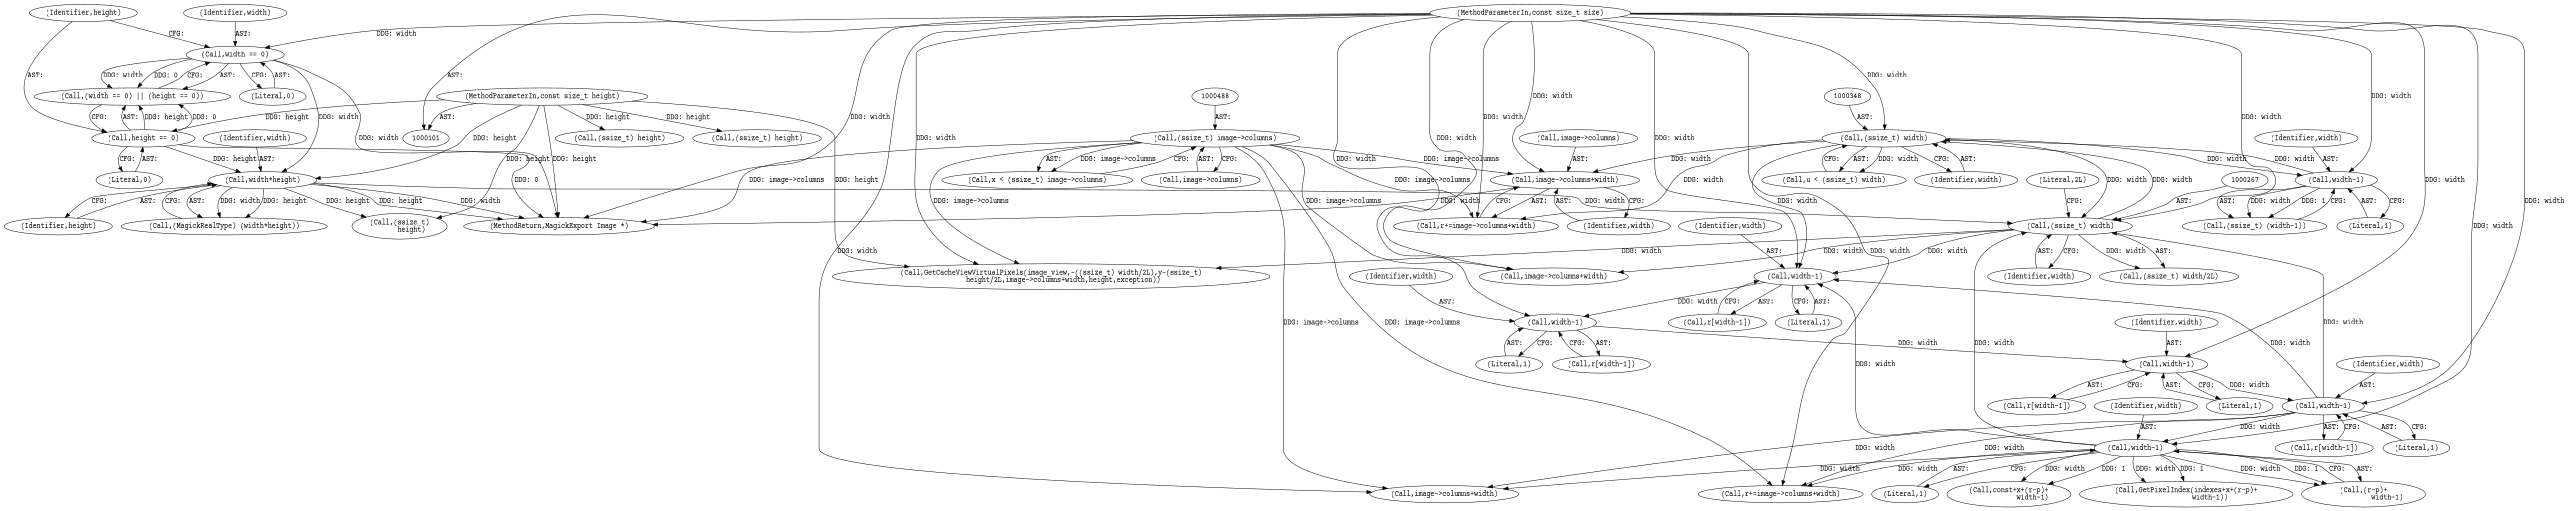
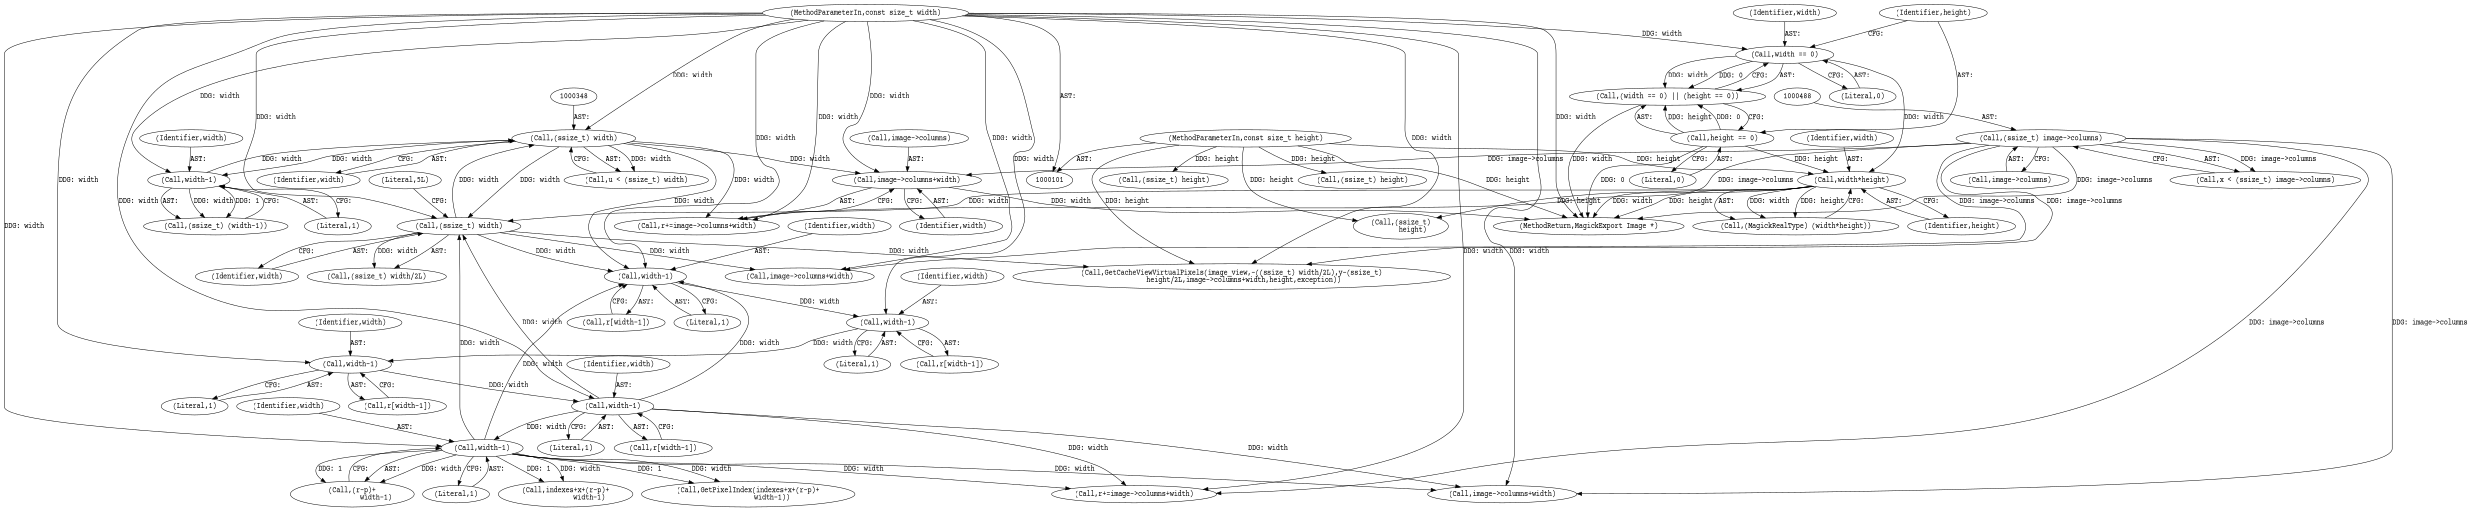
node "(MethodParameterIn,const size_t size)": label "(MethodParameterIn,const size_t size)" -> "(MethodParameterIn,const size_t width)"
edge "(MethodParameterIn,const size_t height)" -> "(Call,height == 0)": removed, label "DDG: height"
edge "(Call,width == 0)" -> "(MethodReturn,MagickExport Image *)": now "(Call,(width == 0) || (height == 0))" -> "(MethodReturn,MagickExport Image *)"
node "(Literal,2L)": label "(Literal,2L)" -> "(Literal,5L)"
node "1000267": removed
node "(Call,const+x+(r-p)+ width-1)": label "(Call,const+x+(r-p)+ width-1)" -> "(Call,indexes+x+(r-p)+ width-1)"
